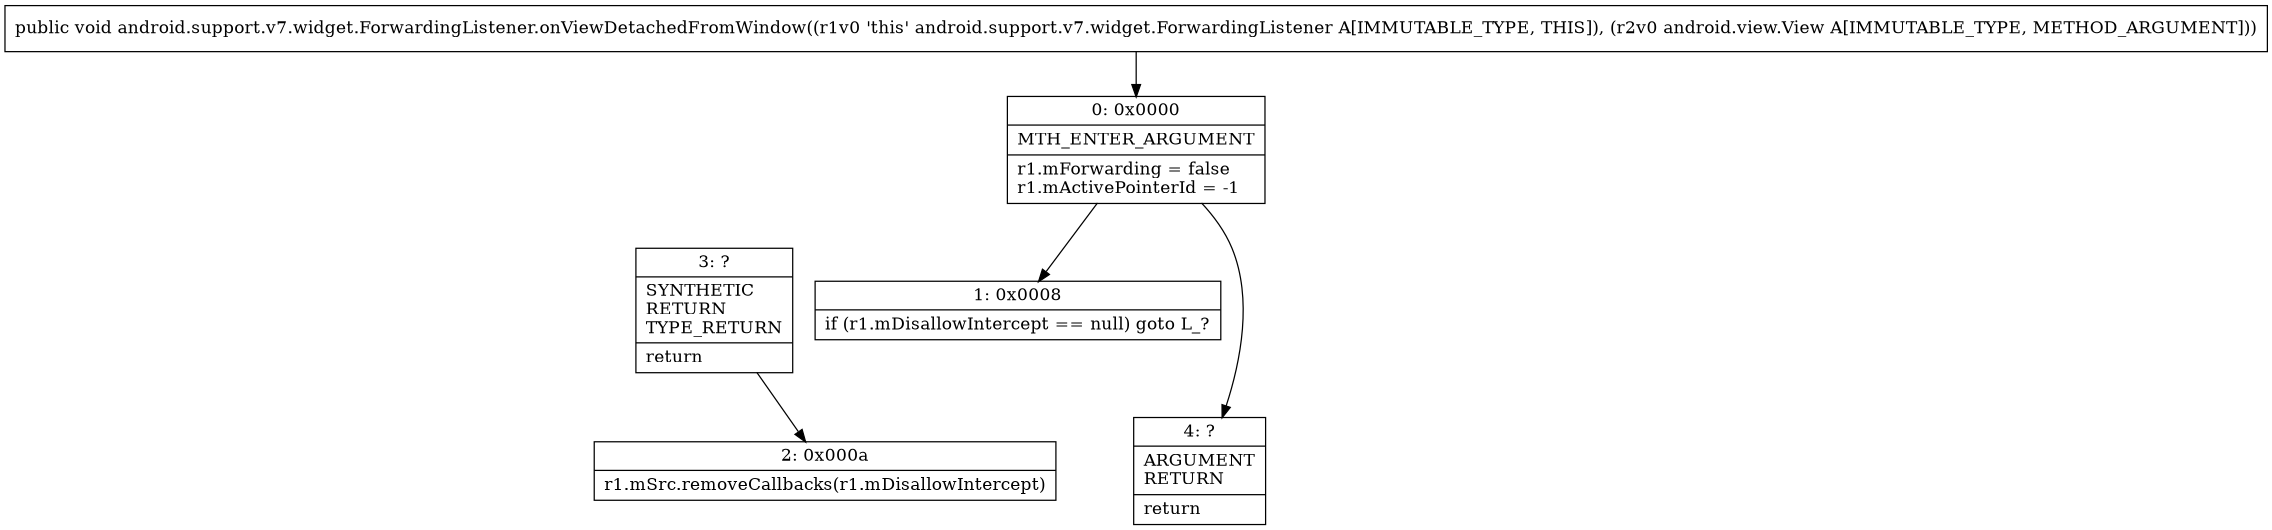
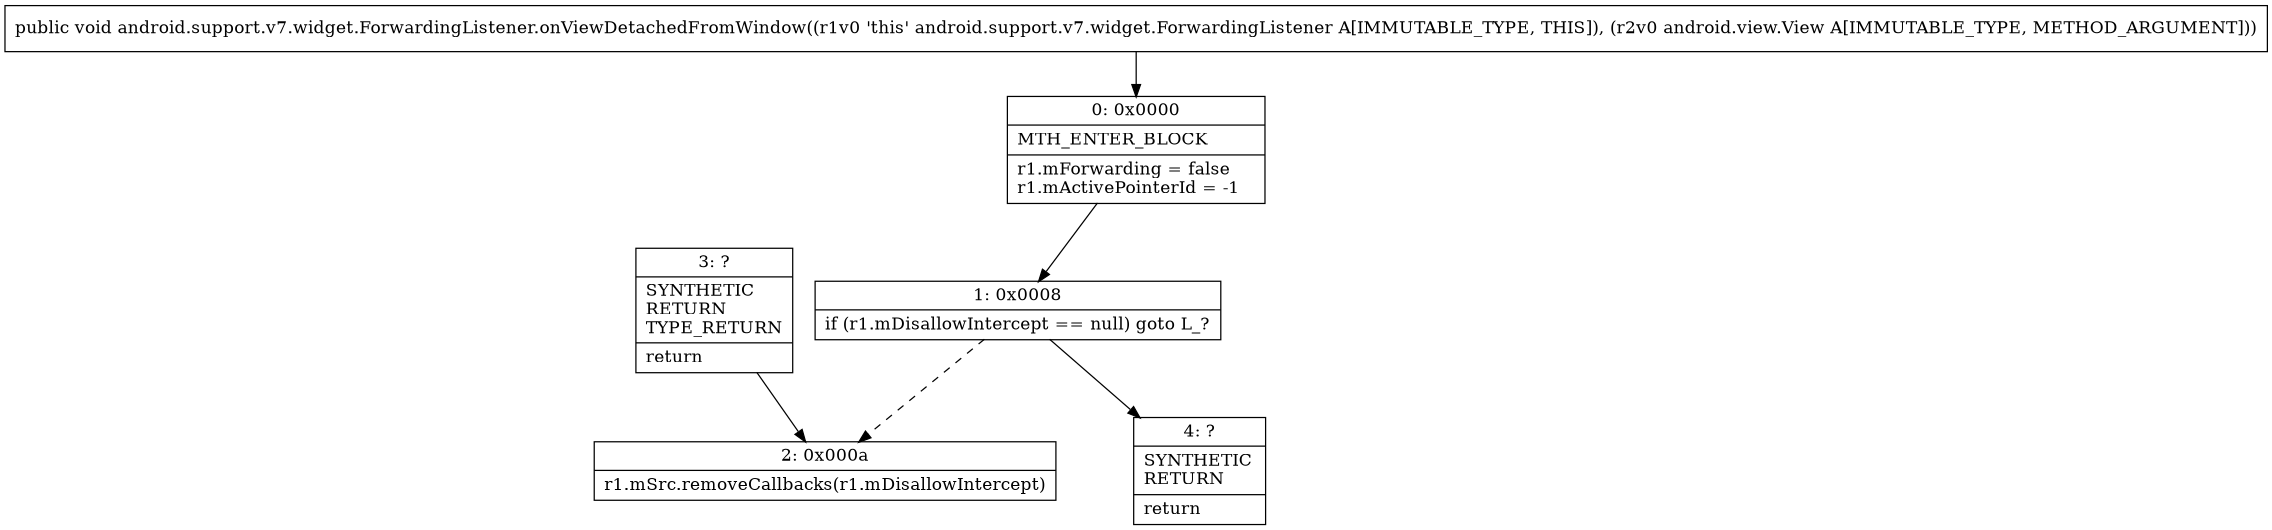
node "0: 0x0000": text "MTH_ENTER_ARGUMENT" -> "MTH_ENTER_BLOCK"
edge "0: 0x0000" -> "4: ?": now "1: 0x0008" -> "4: ?"
edge "1: 0x0008" -> "2: 0x000a": added
node "4: ?": text "ARGUMENT" -> "SYNTHETIC"
